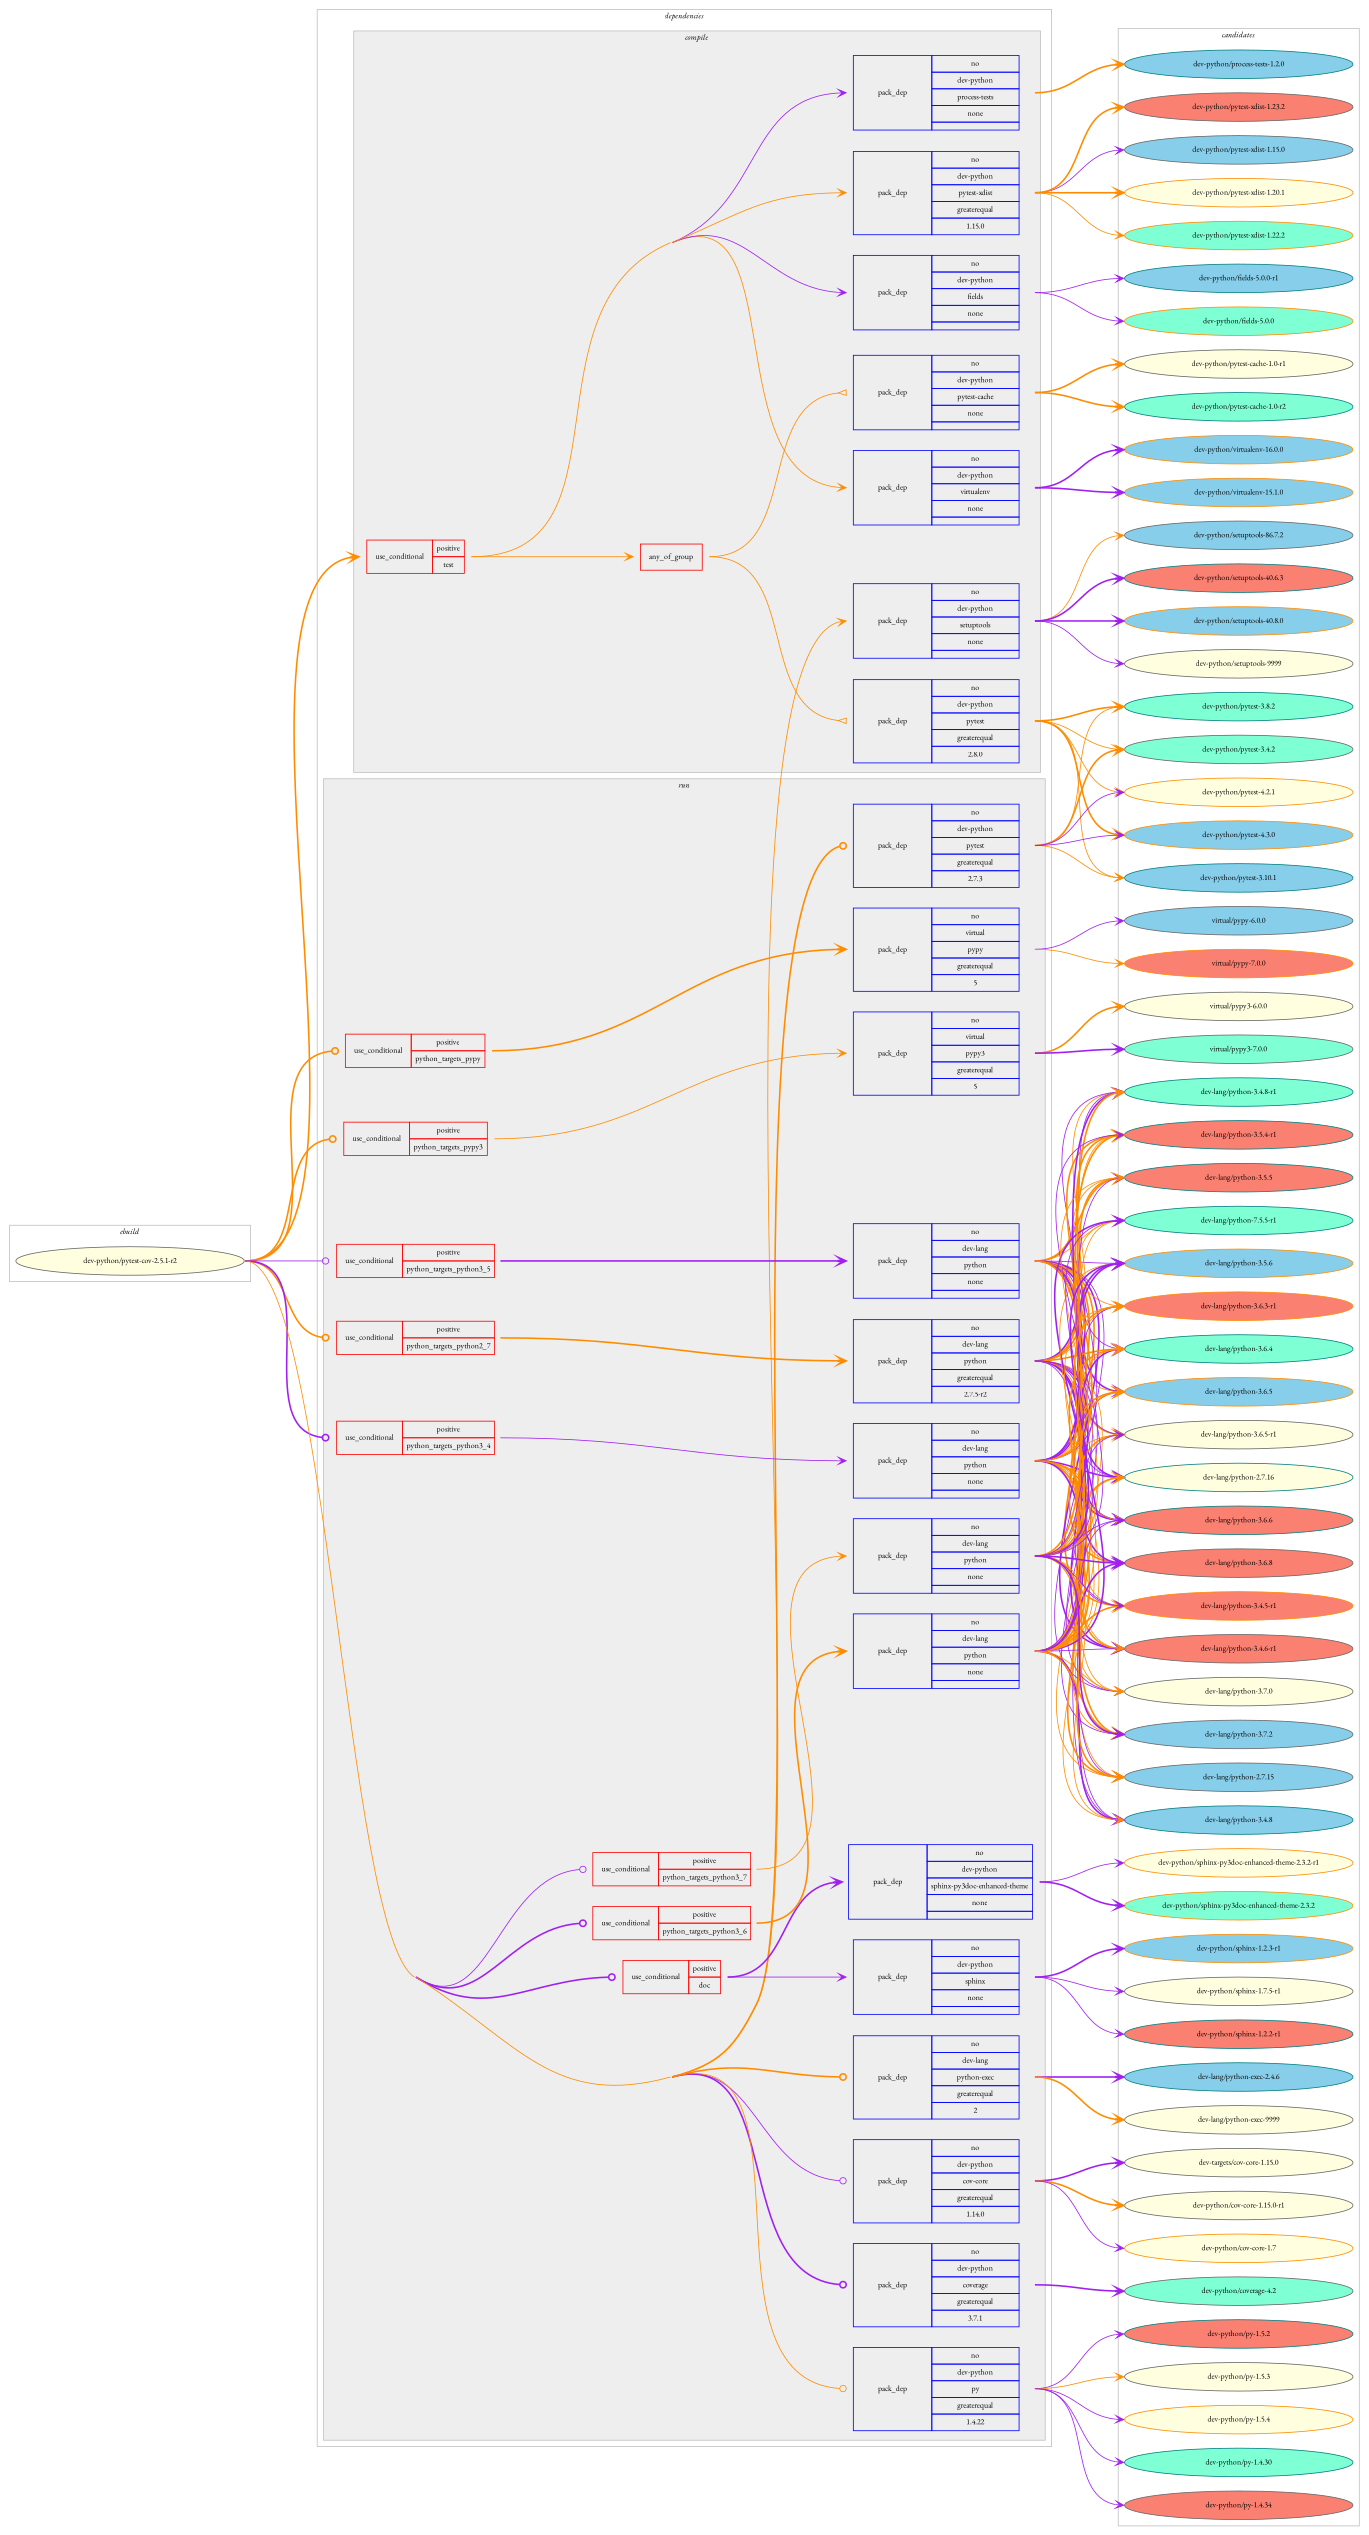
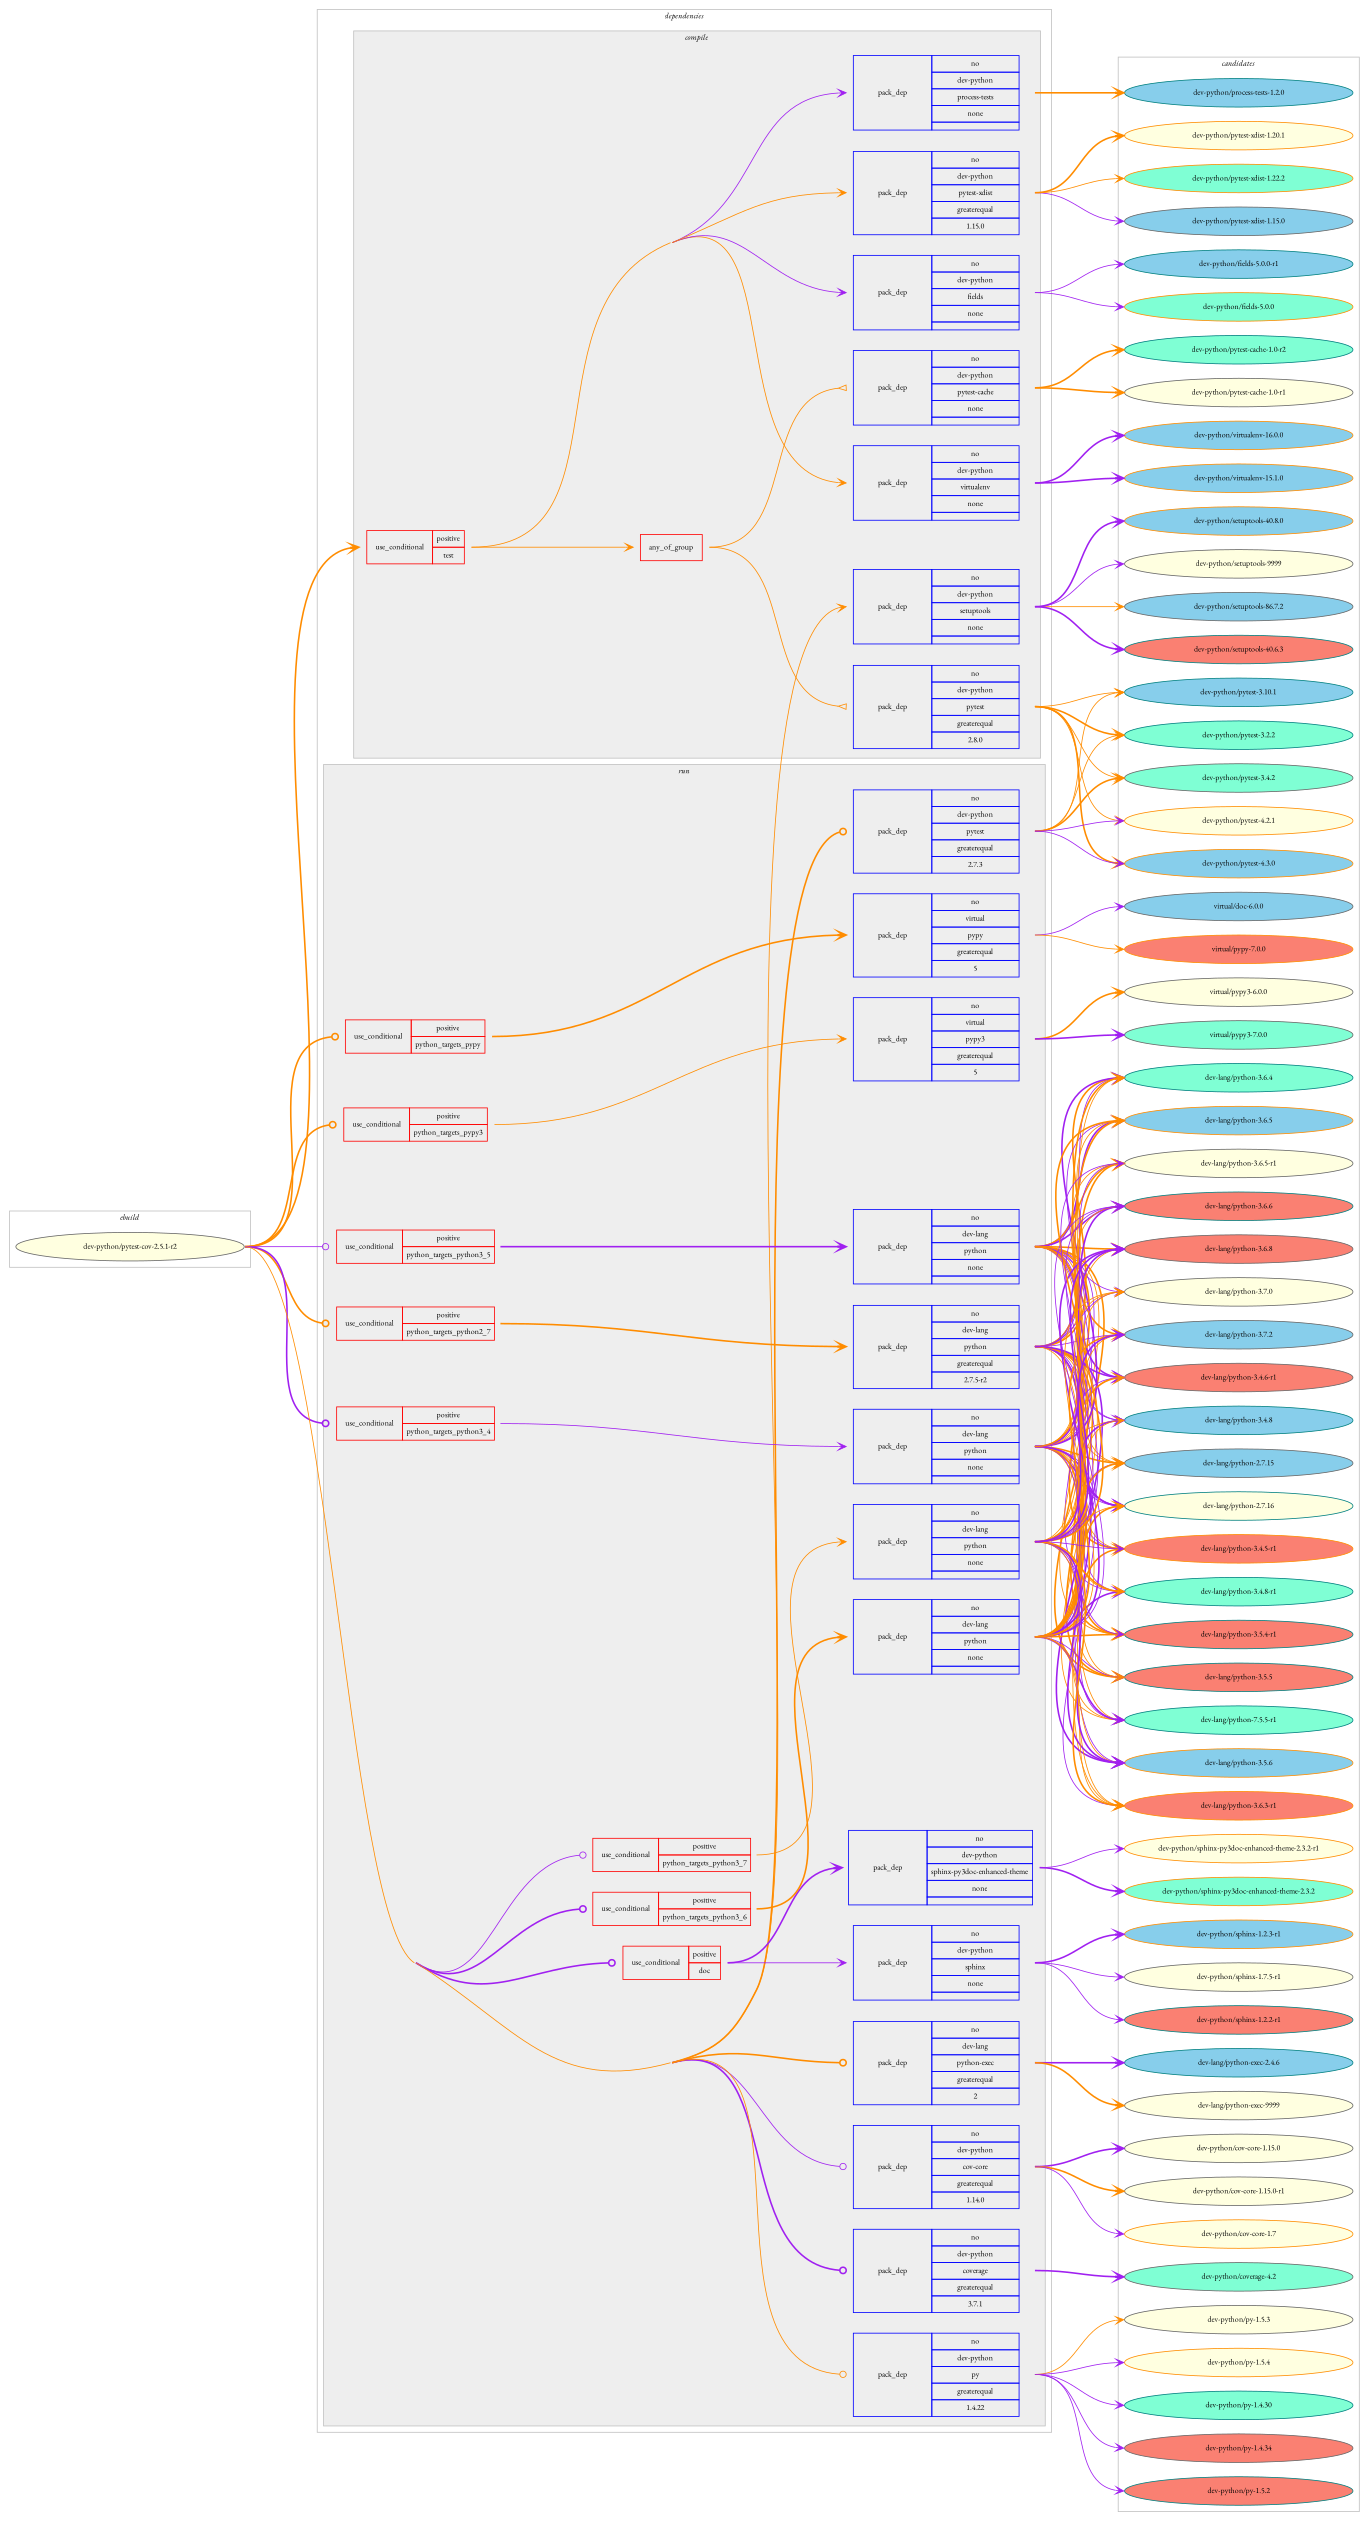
node "dev-python/pytest-xdist-1.23.2": removed
node "dev-python/pytest-3.8.2": label "dev-python/pytest-3.8.2" -> "dev-python/pytest-3.2.2"
node "virtual/pypy-6.0.0": label "virtual/pypy-6.0.0" -> "virtual/doc-6.0.0"
node "dev-targets/cov-core-1.15.0": label "dev-targets/cov-core-1.15.0" -> "dev-python/cov-core-1.15.0"
